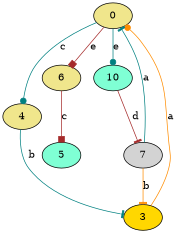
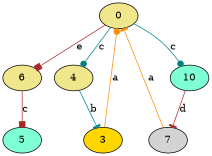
edge "0" -> "10": label "e" -> "c"
edge "7" -> "0": color teal -> darkorange
edge "7" -> "3": removed, label "b"
